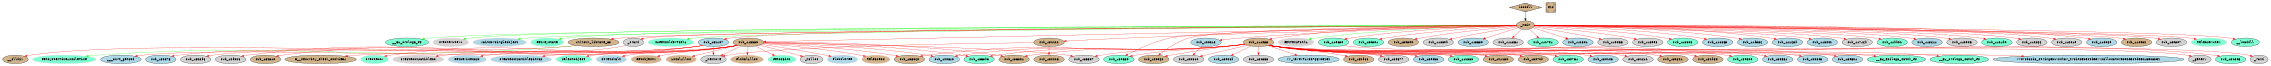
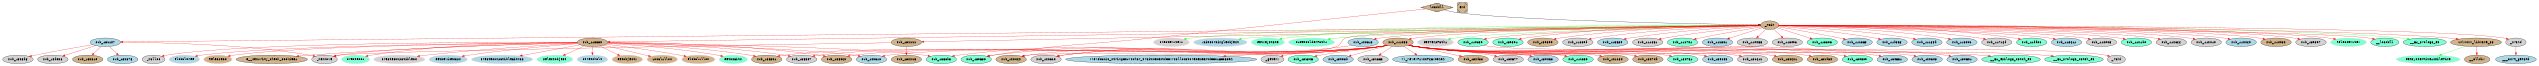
edge "_main" -> "sub_450E5D": now "loaddll" -> "sub_450E5D"
